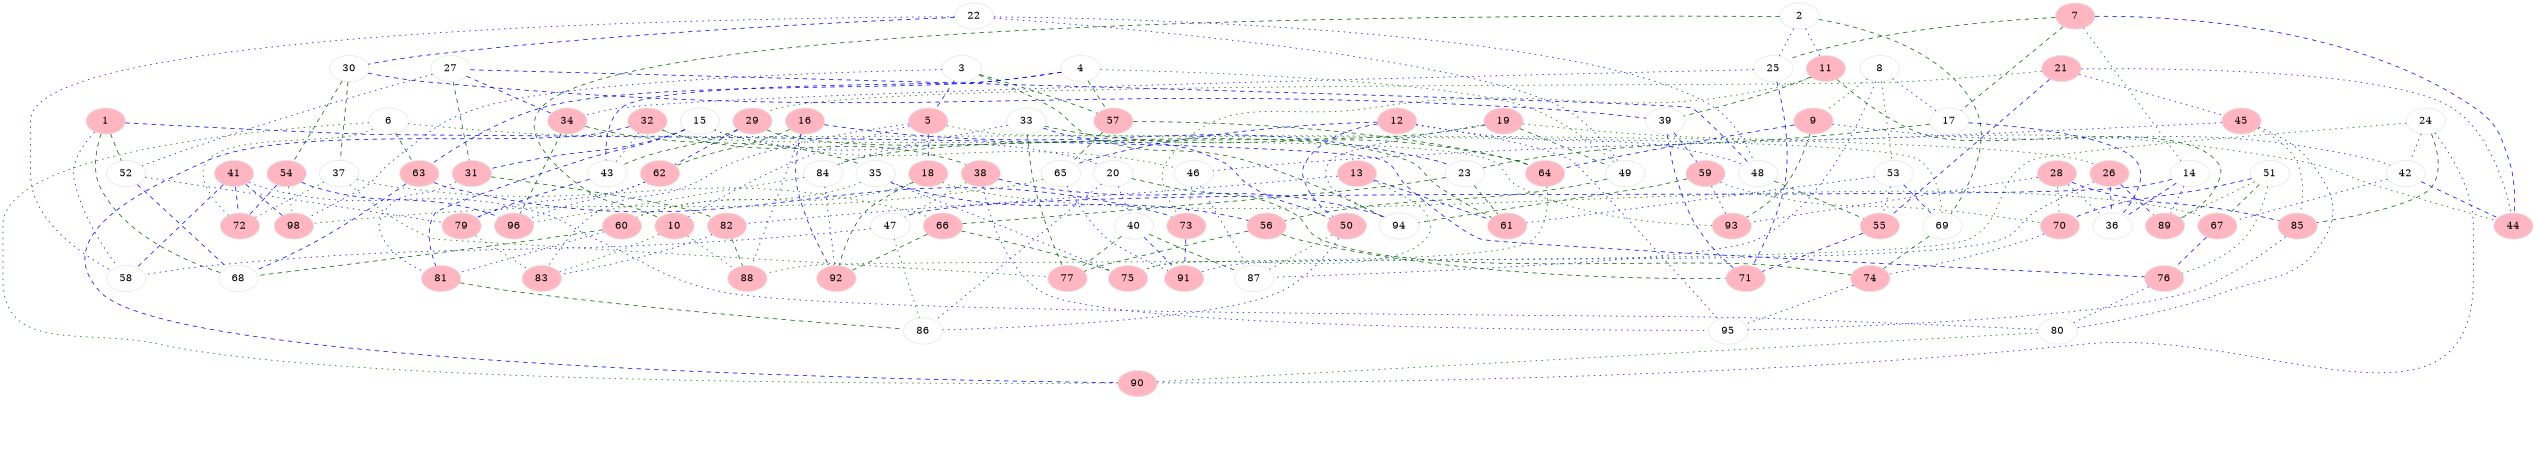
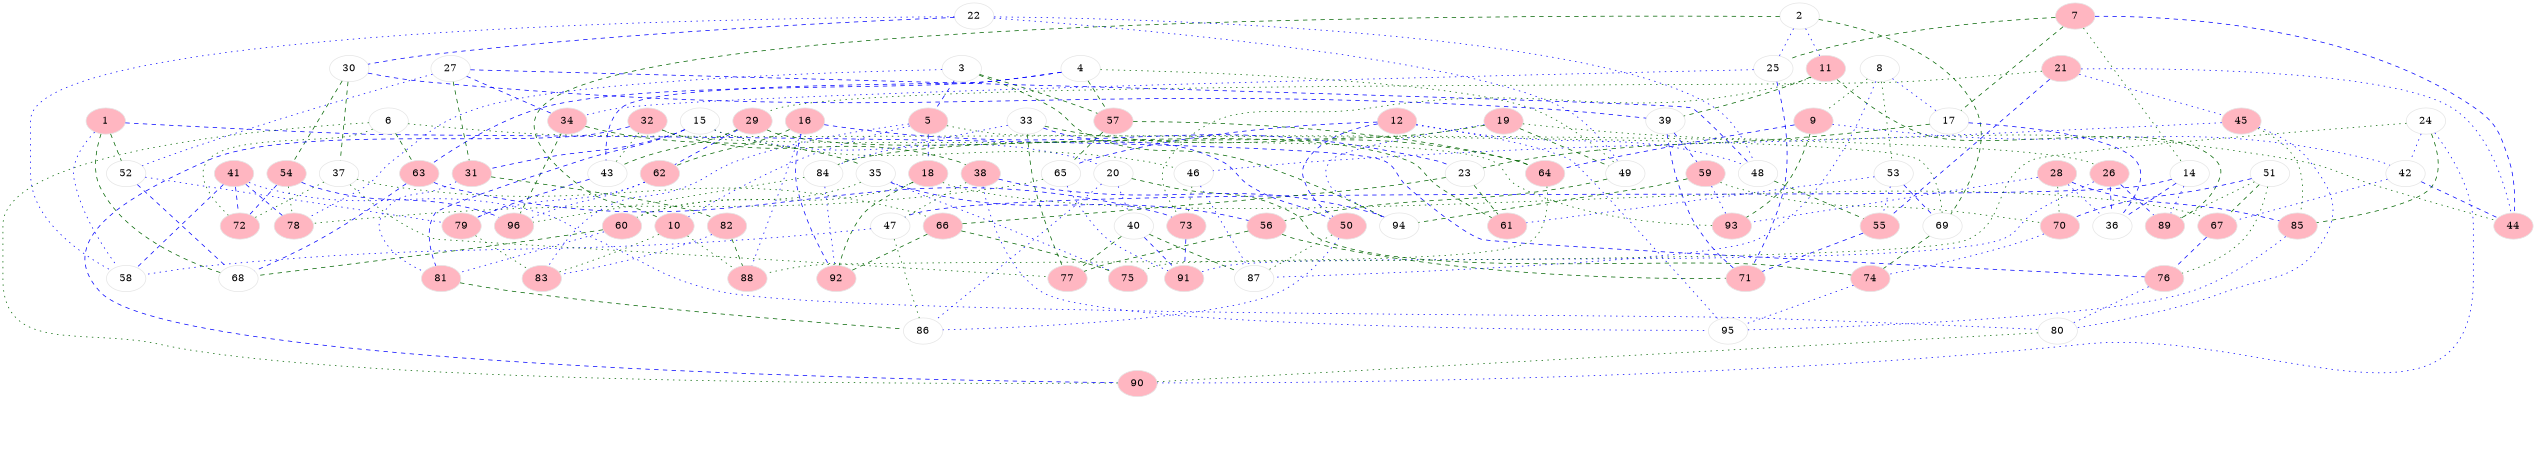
node "13": removed
node "98": label "98" -> "78"
